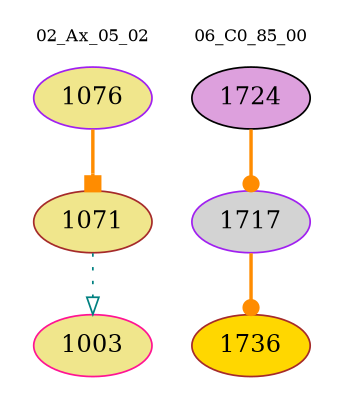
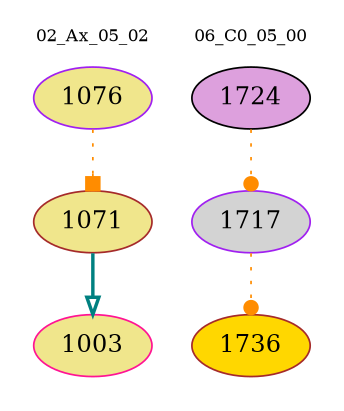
cluster "06_C0_85_00": label "06_C0_85_00" -> "06_C0_05_00"
edge "1076" -> "1071": style bold -> dotted
edge "1724" -> "1717": style bold -> dotted
edge "1071" -> "1003": style dotted -> bold
edge "1717" -> "1736": style bold -> dotted
